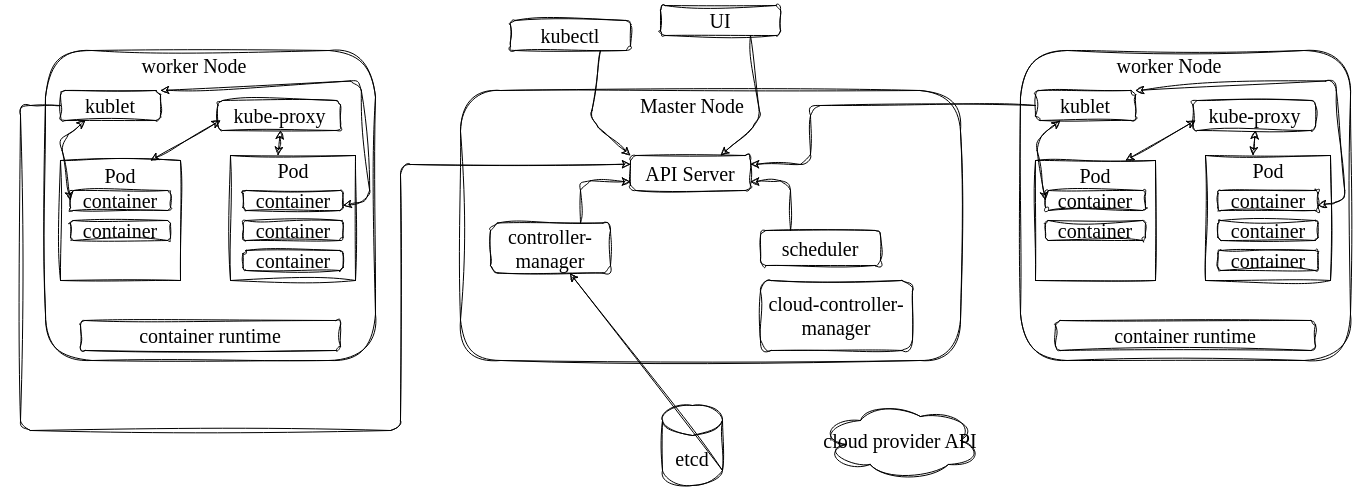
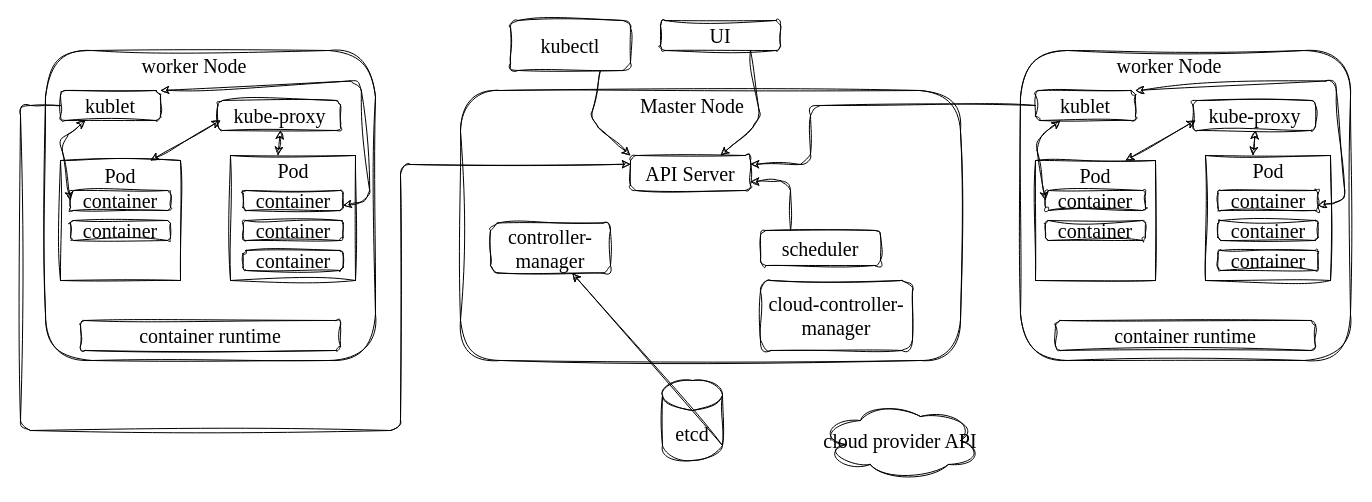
node "UI": moved (721, 21) -> (721, 36)
node "kubectl": size 120x30 -> 120x50
edge "controller-manager" -> "API Server": removed
node "etcd": moved (693, 446) -> (693, 421)
